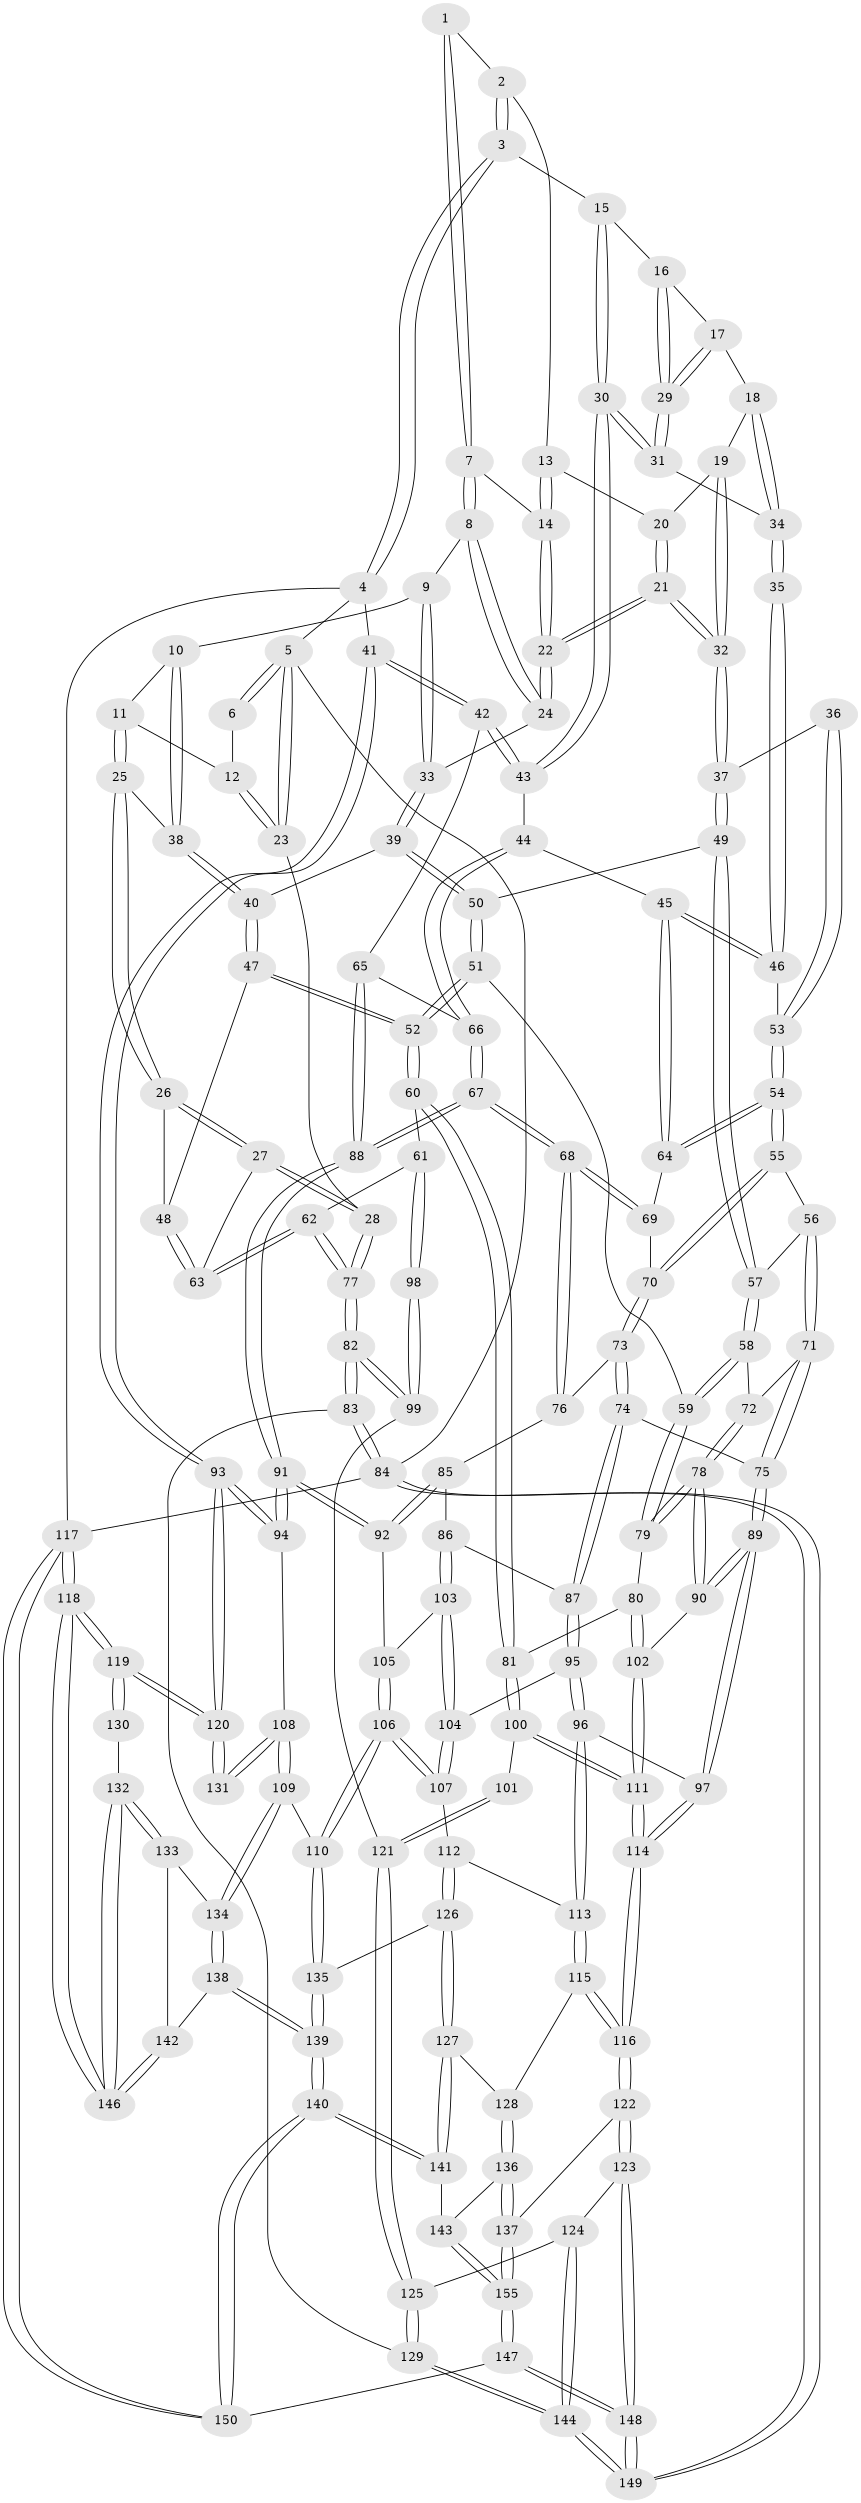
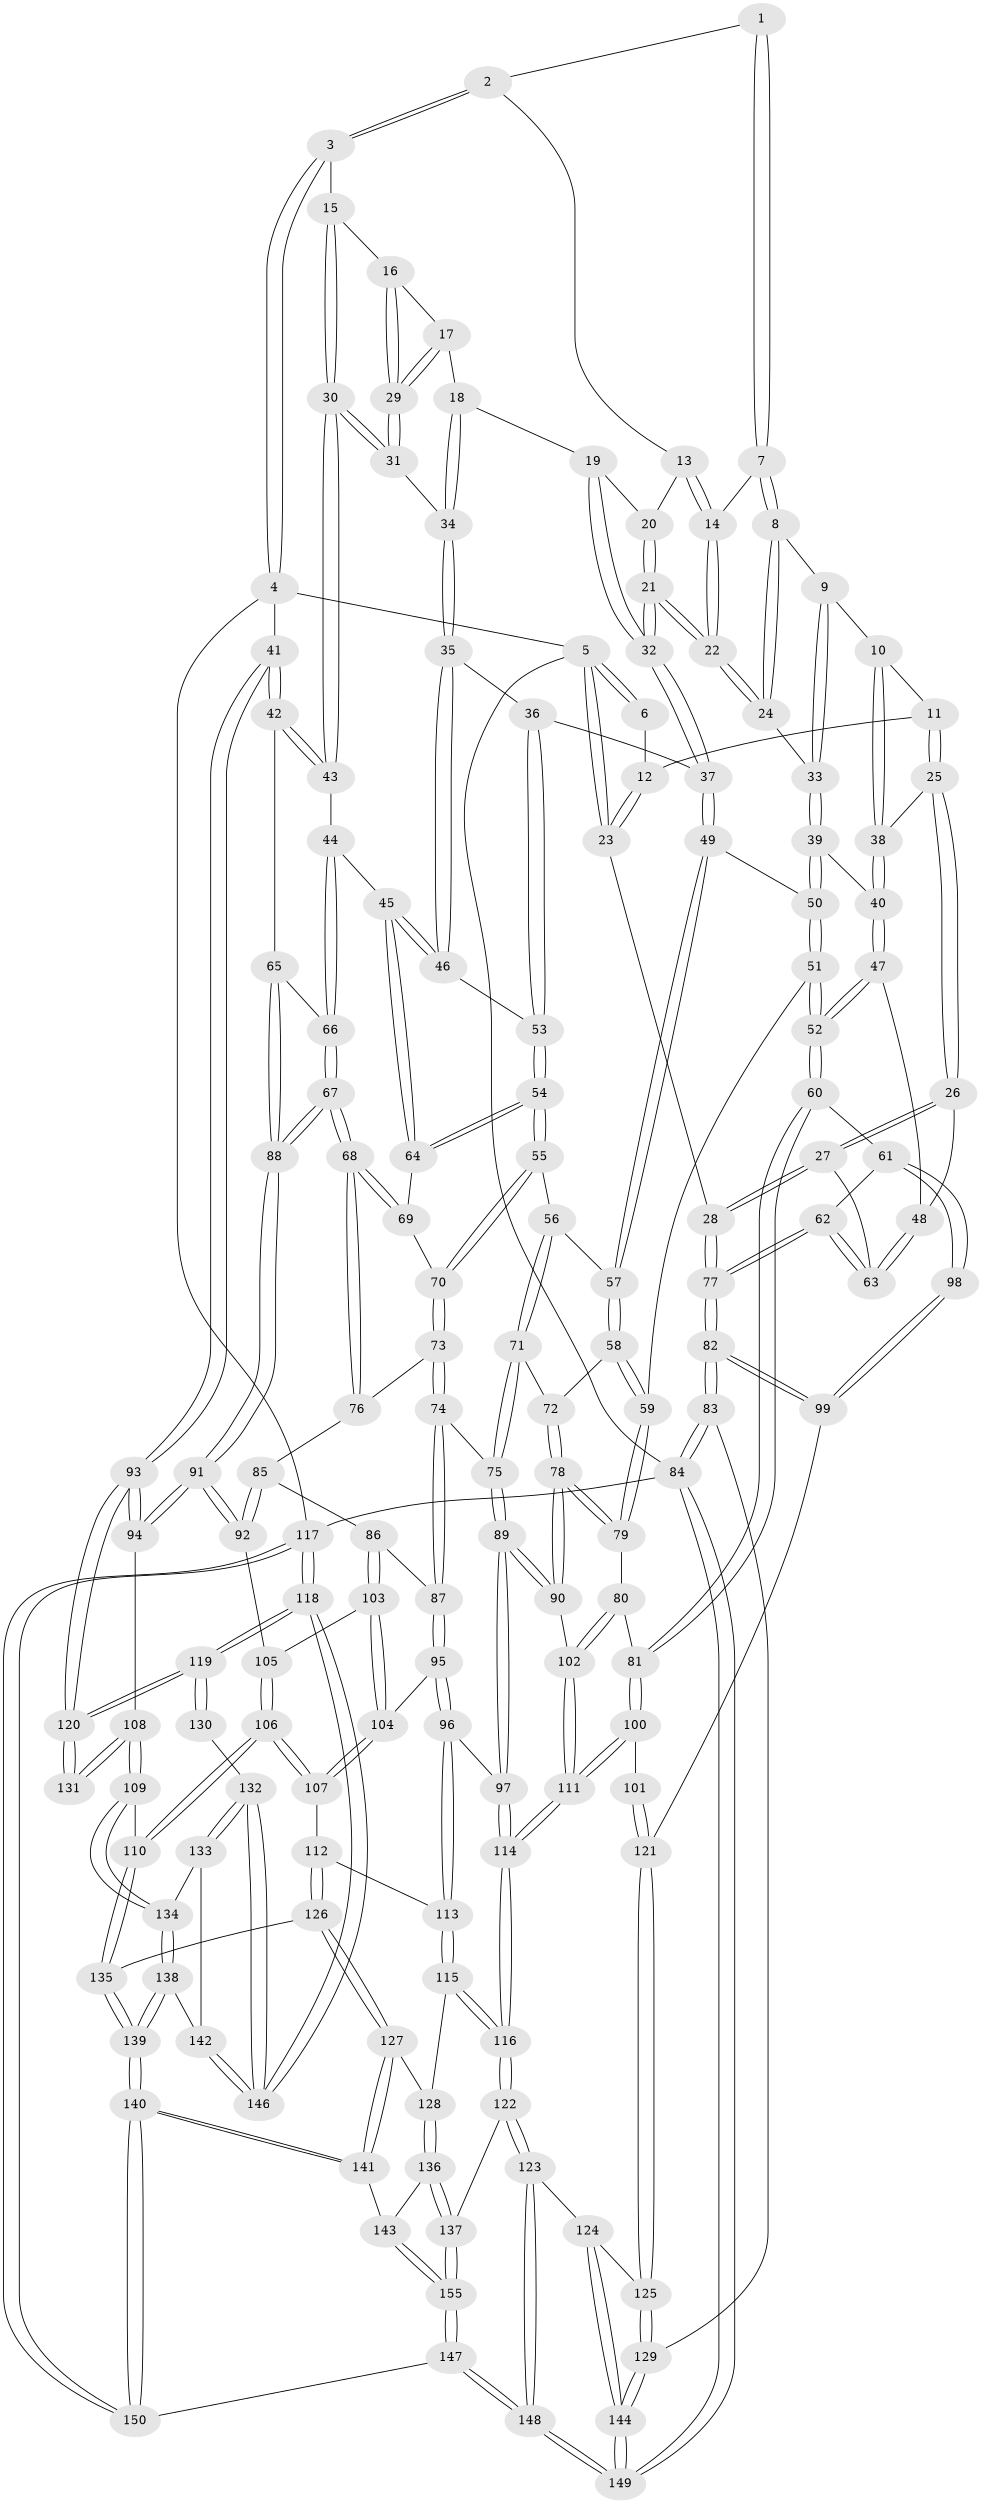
edge "35" -- "36": added
